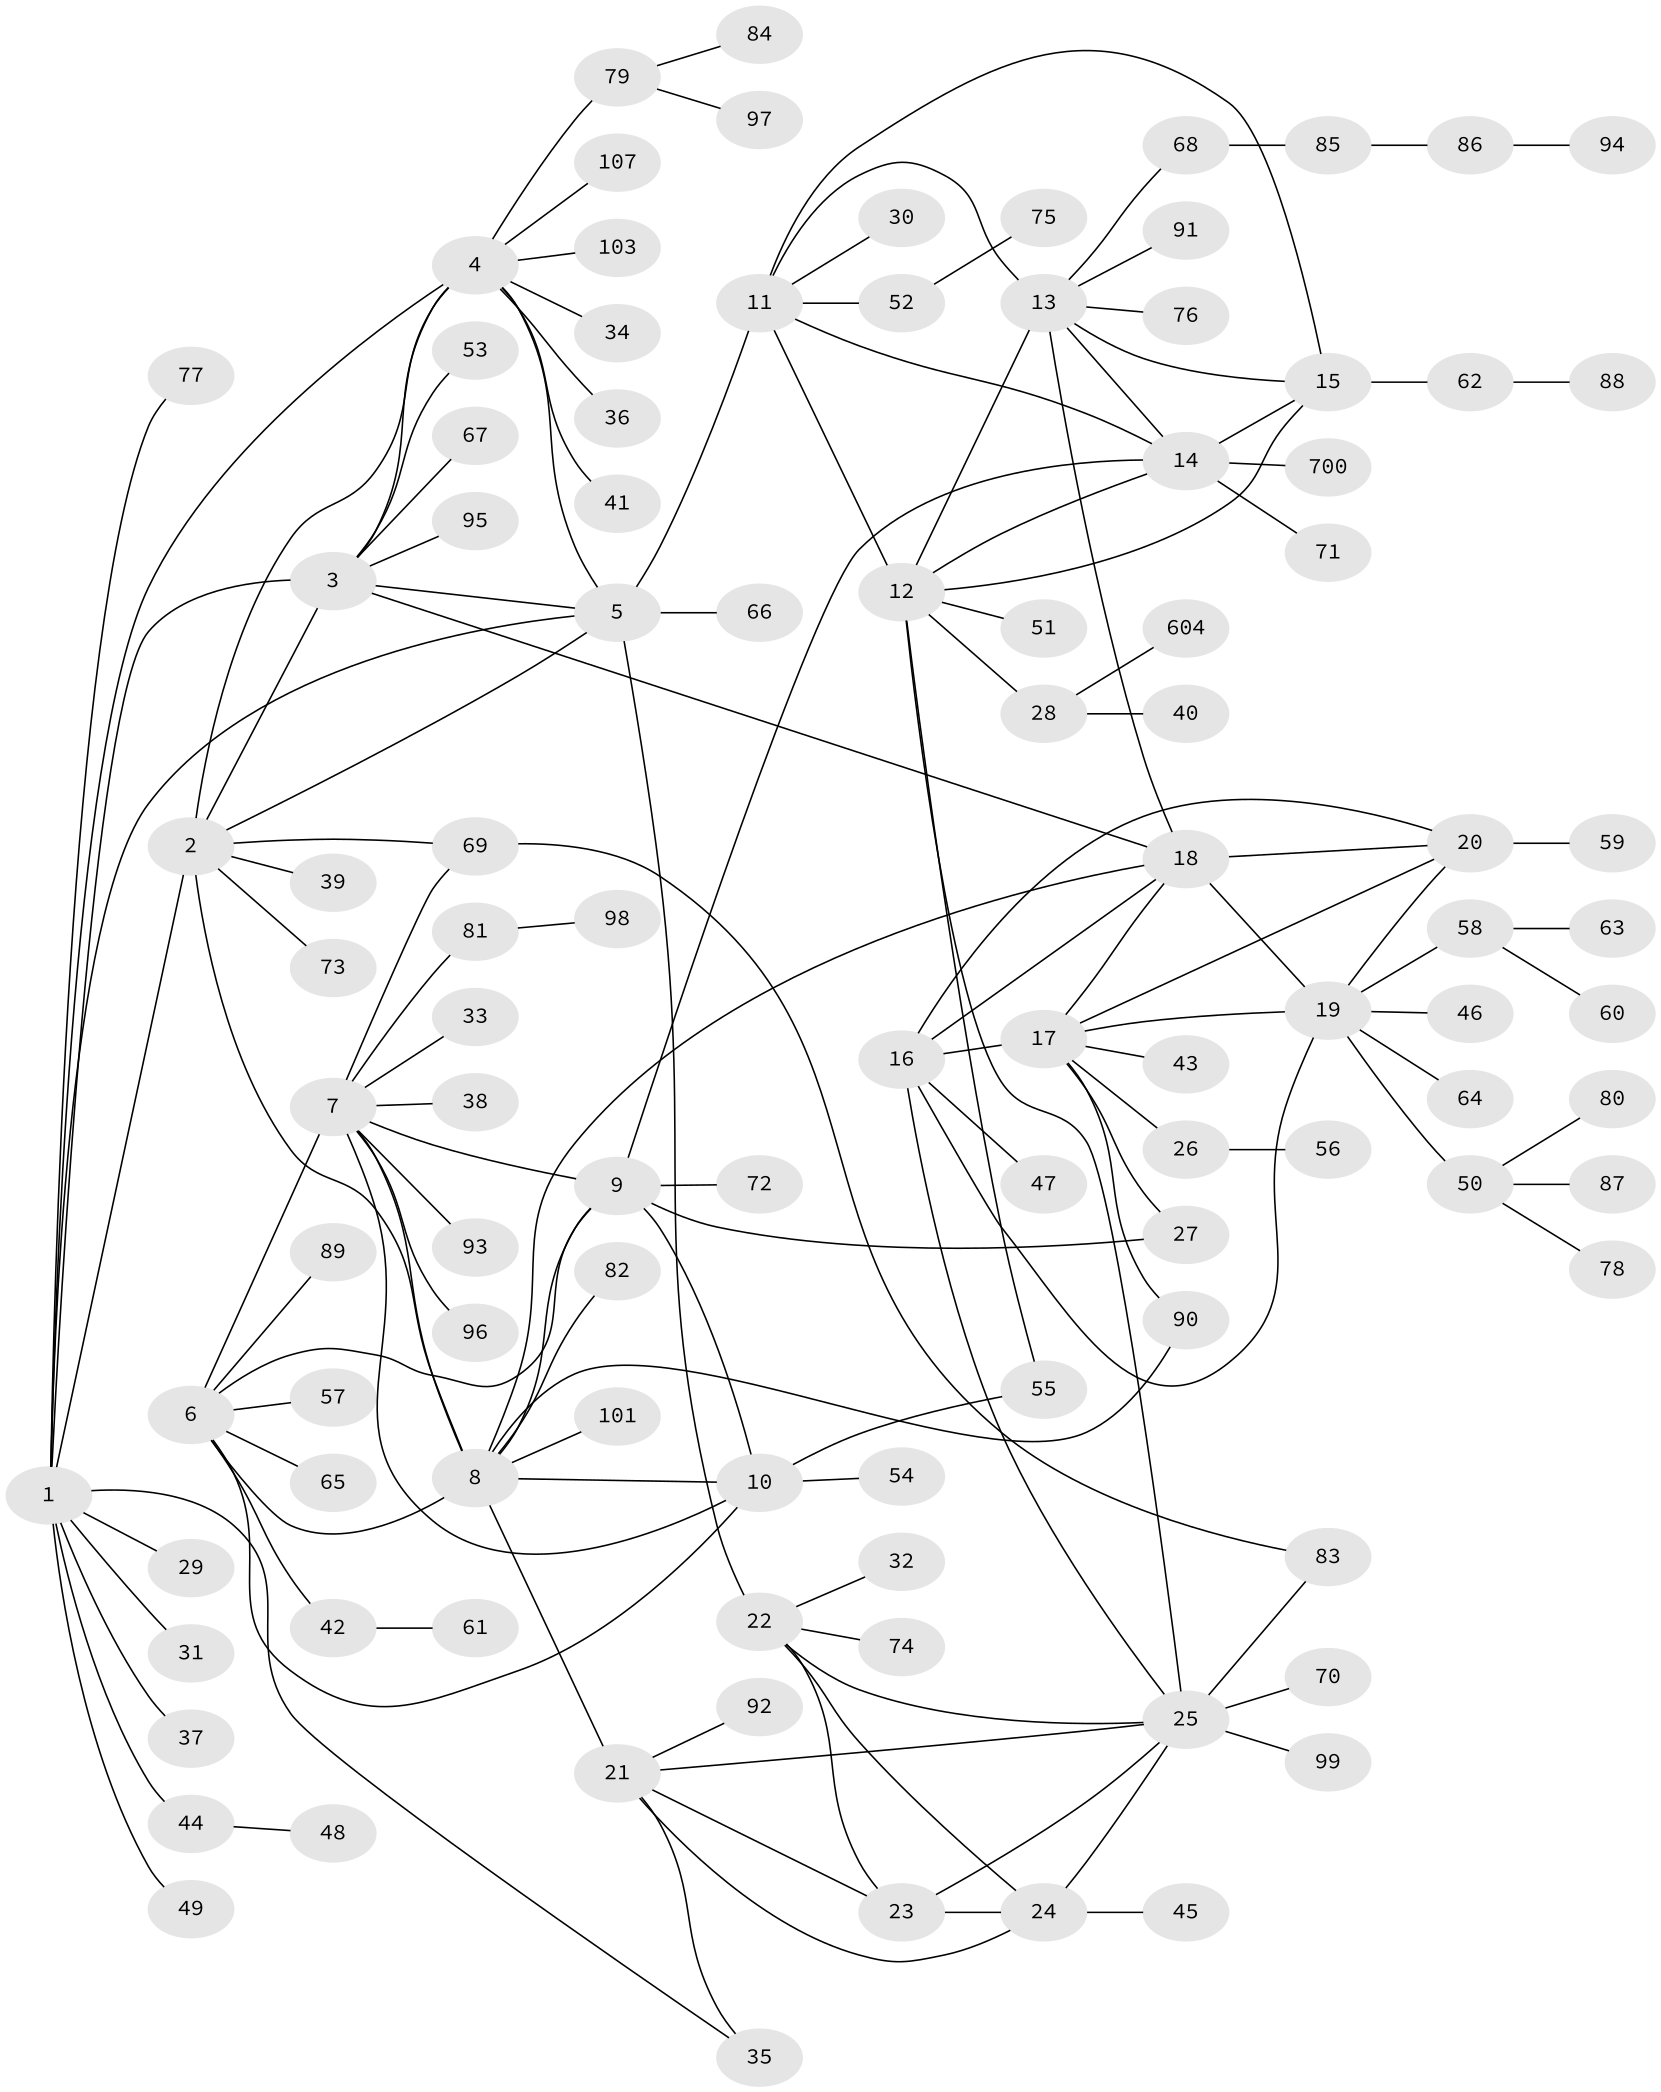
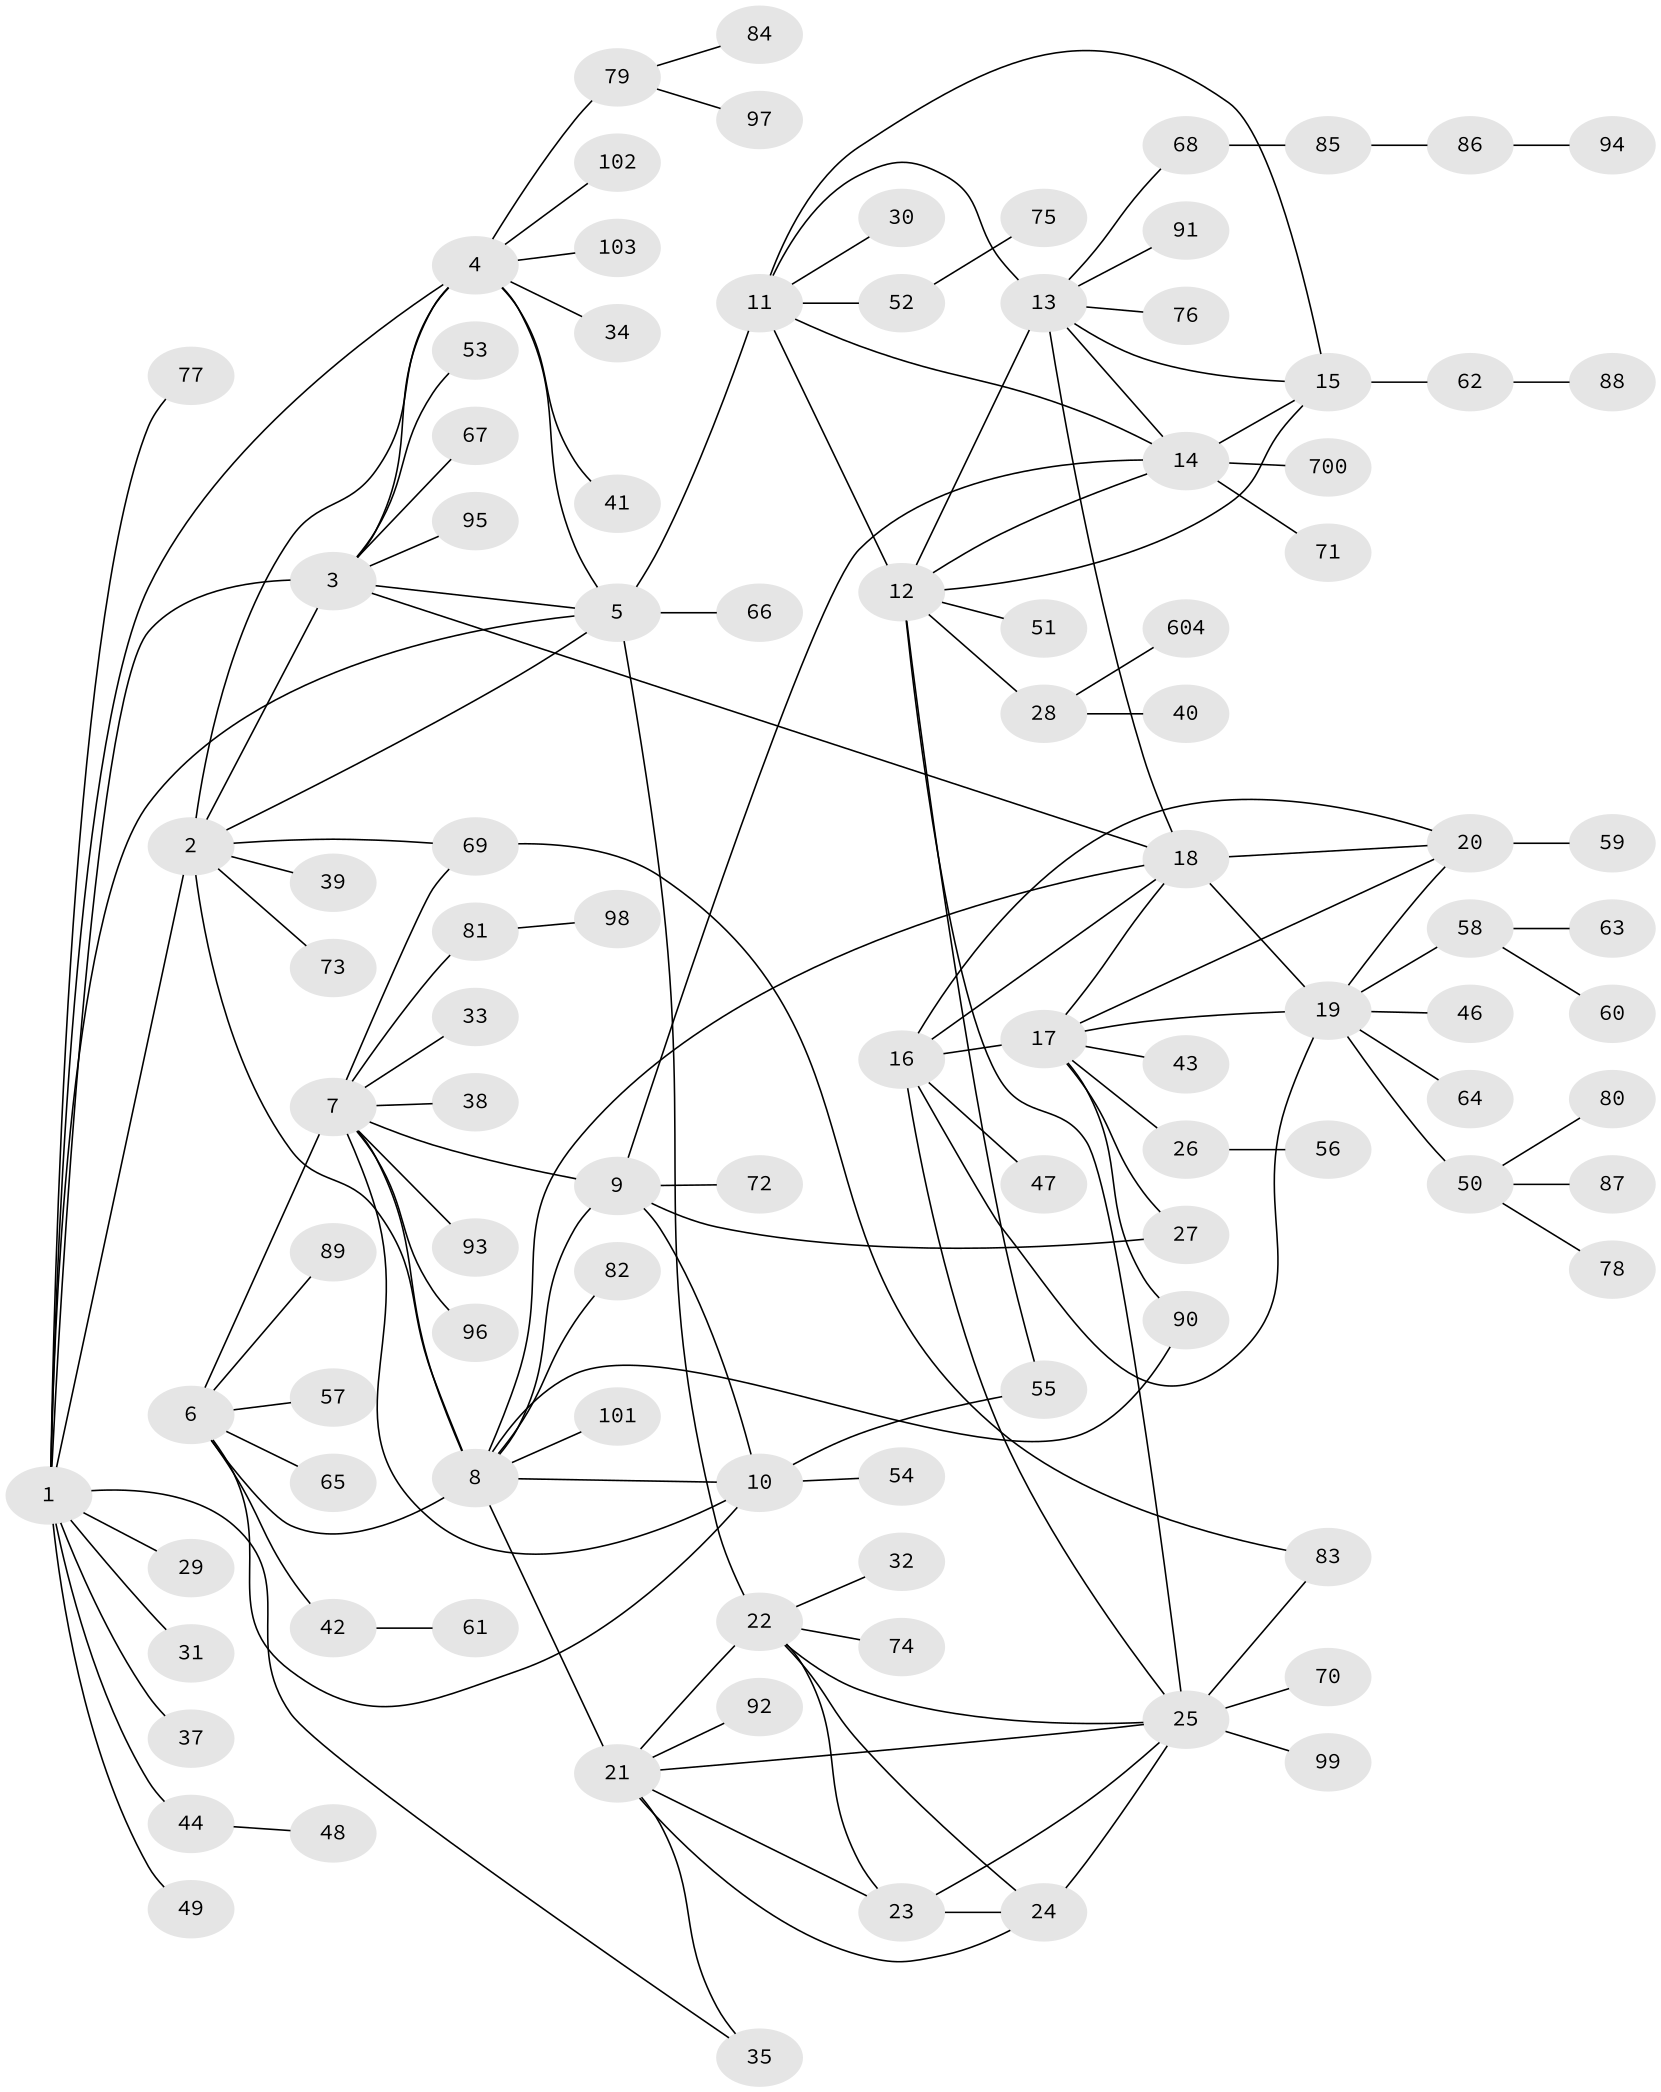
node "107": label "107" -> "102"
node "36": removed
edge "9" -- "6": removed
edge "22" -- "21": added
node "45": removed
